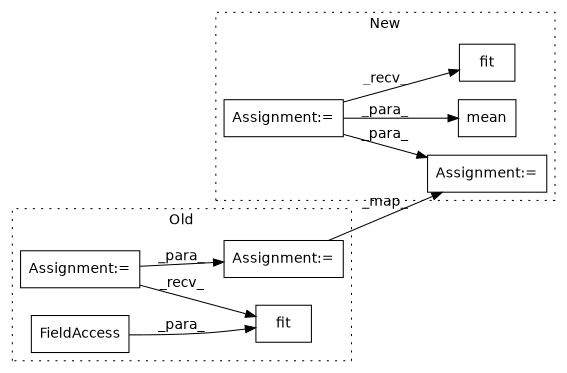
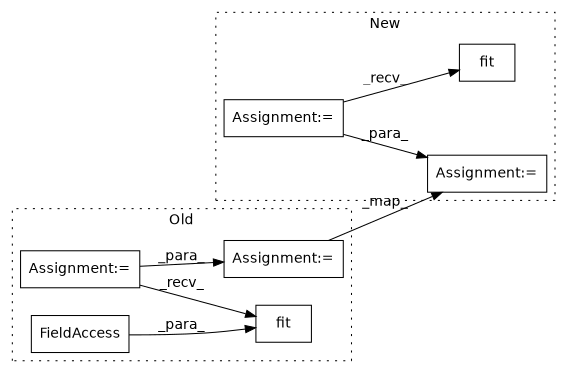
node "mean": removed
